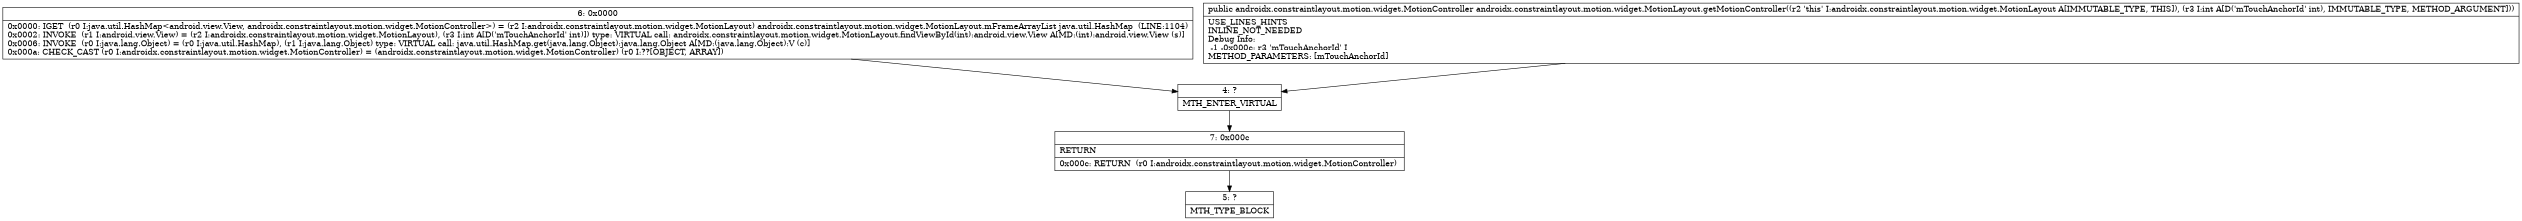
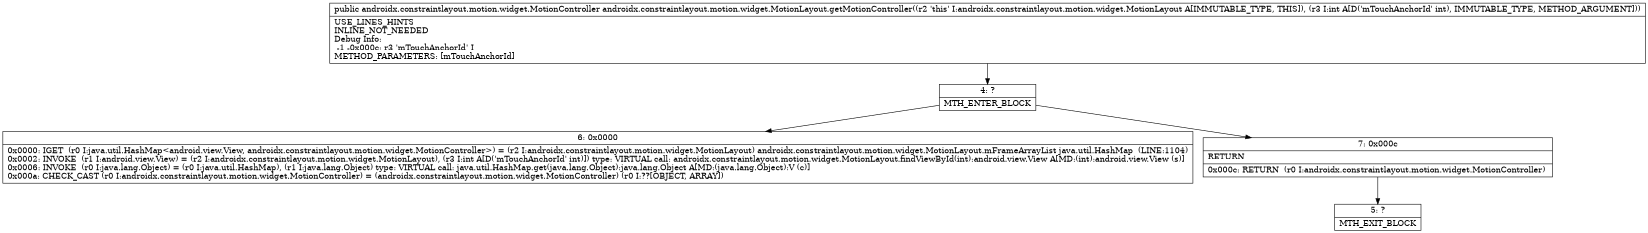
edge "6: 0x0000" -> "4: ?": reversed
node "4: ?": text "MTH_ENTER_VIRTUAL" -> "MTH_ENTER_BLOCK"
node "5: ?": text "MTH_TYPE_BLOCK" -> "MTH_EXIT_BLOCK"
